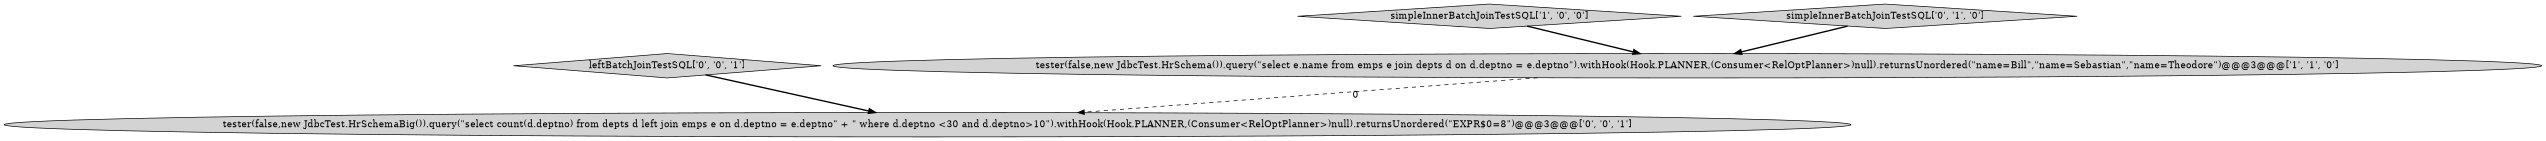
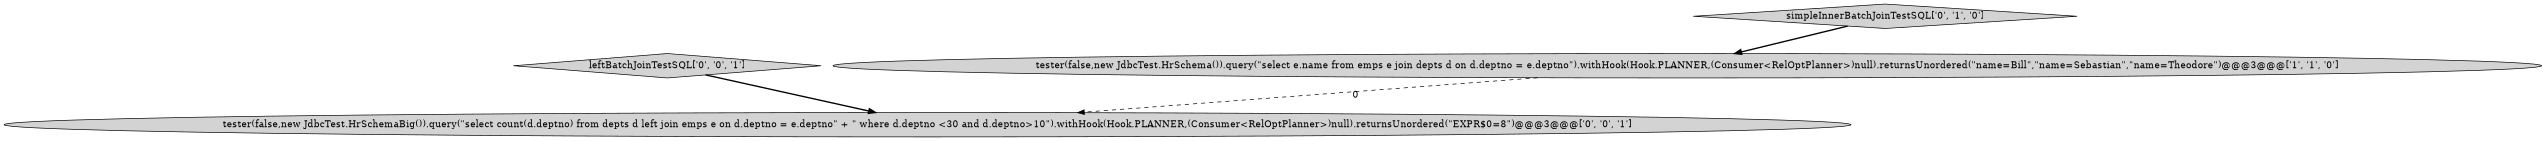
node "simpleInnerBatchJoinTestSQL['1', '0', '0']": removed
